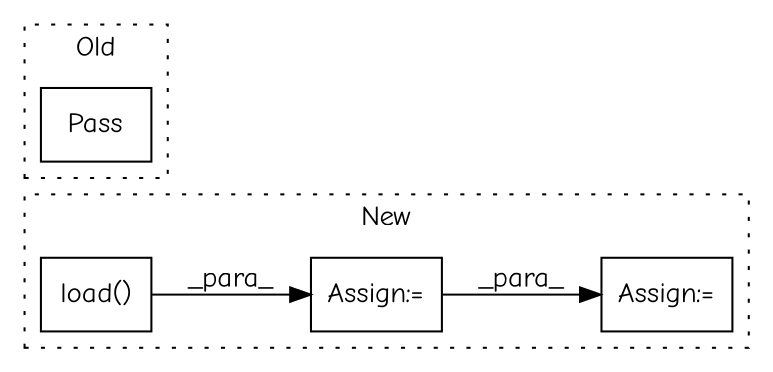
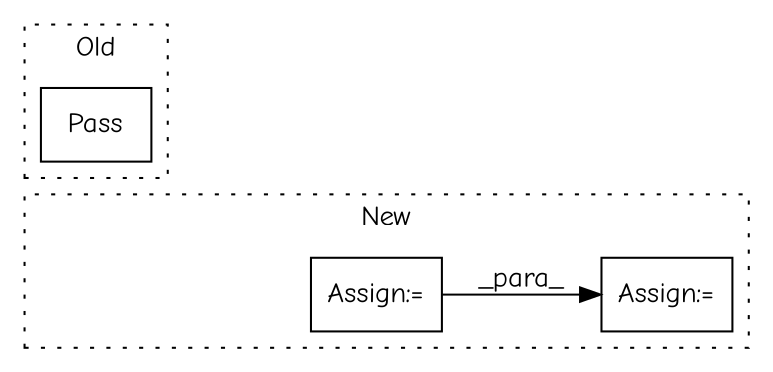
node "load()": removed
